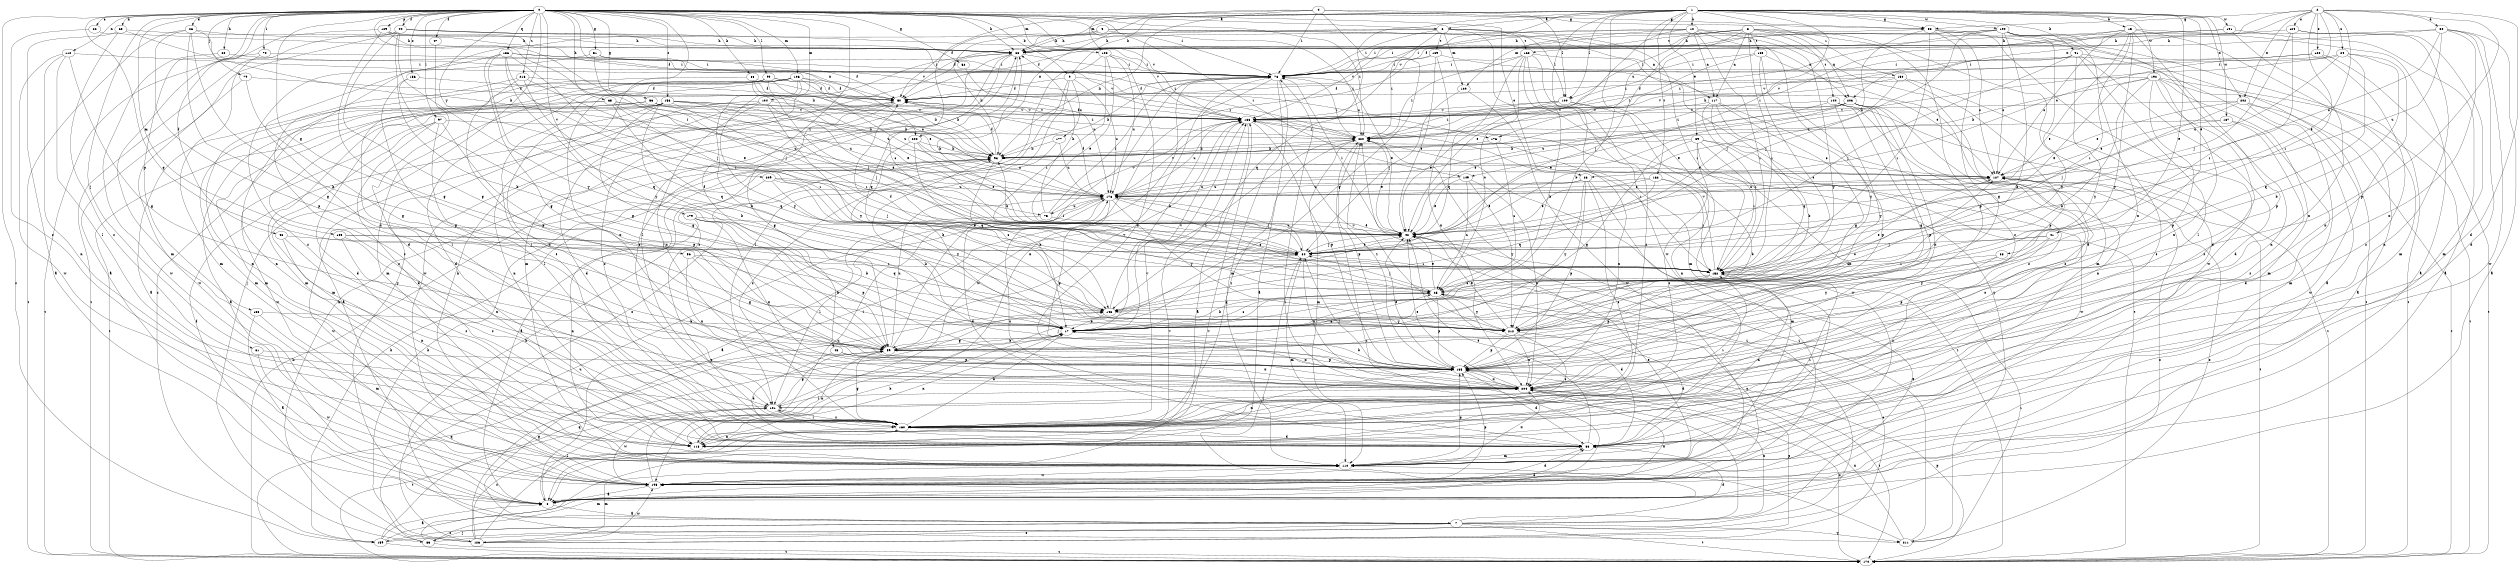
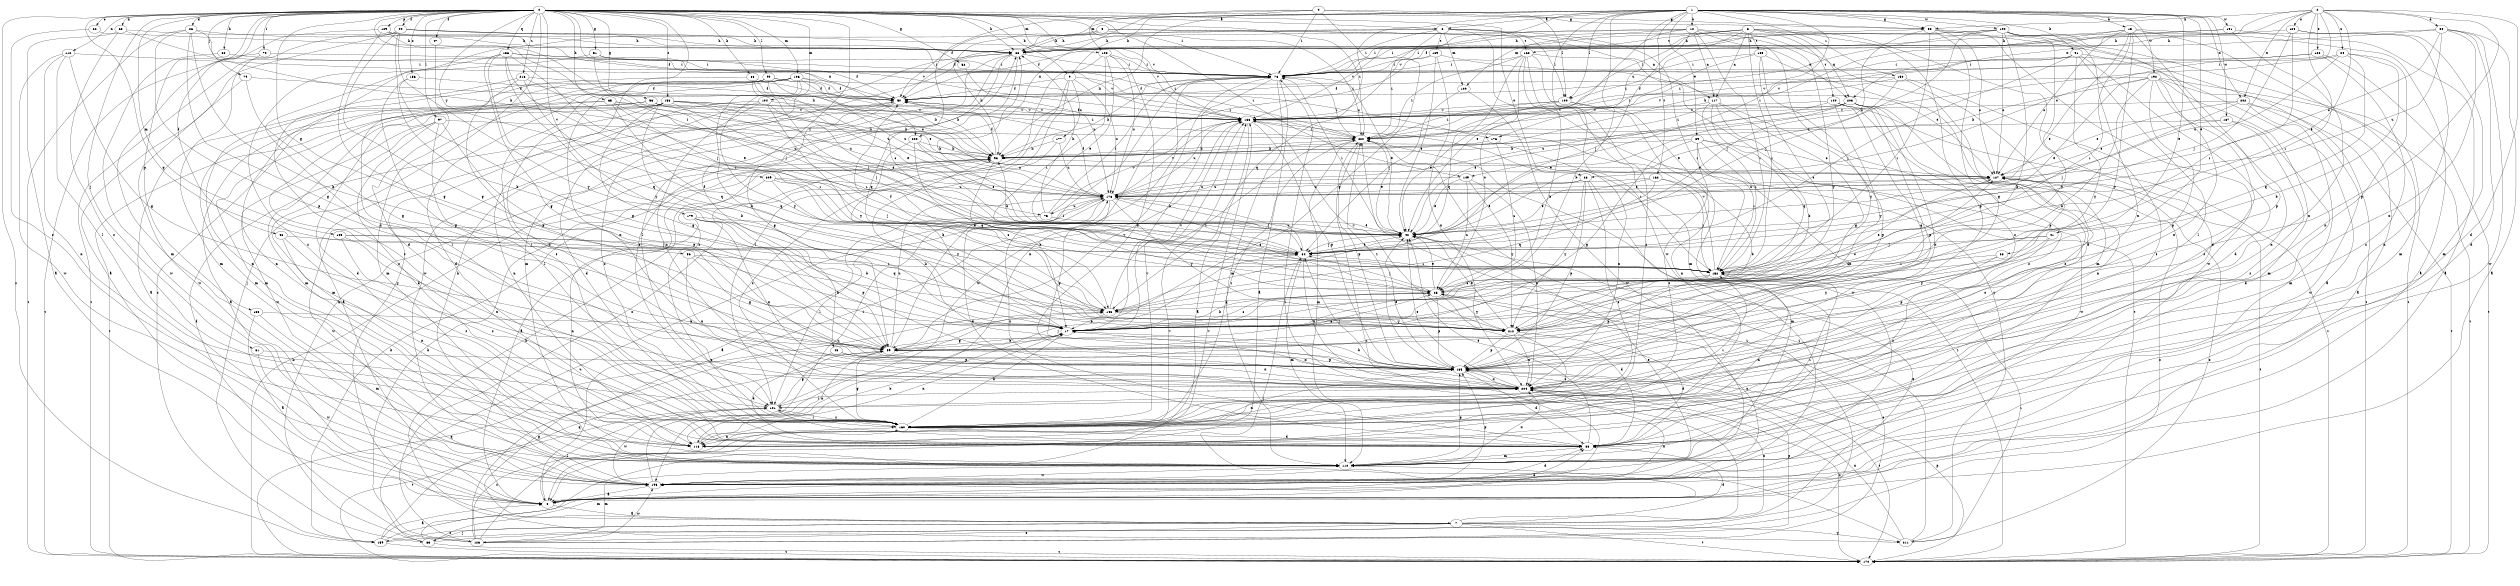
edge "2" -> "58": label "g" -> "k"
